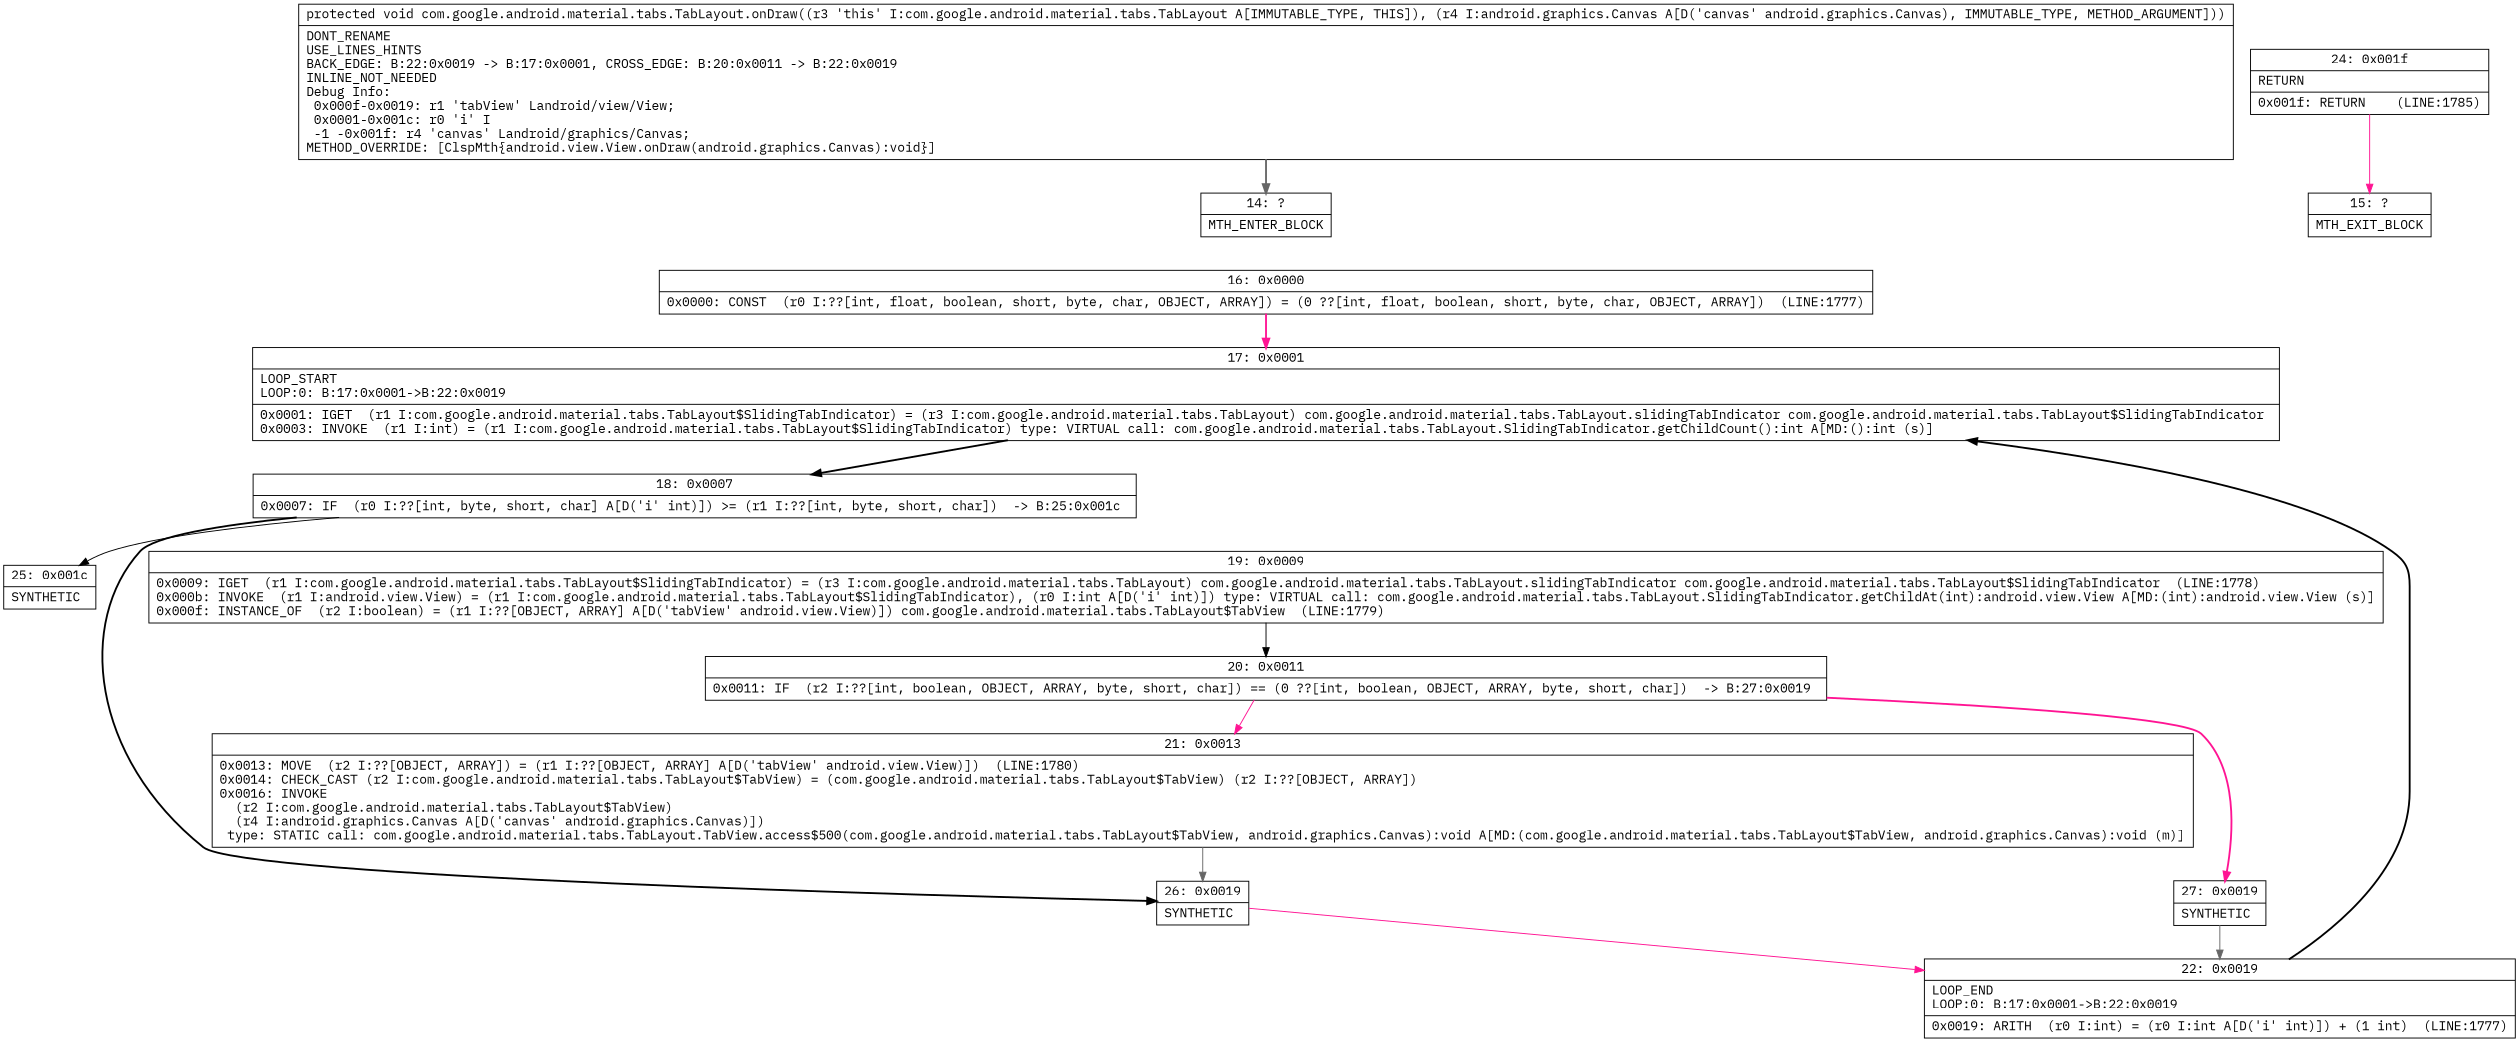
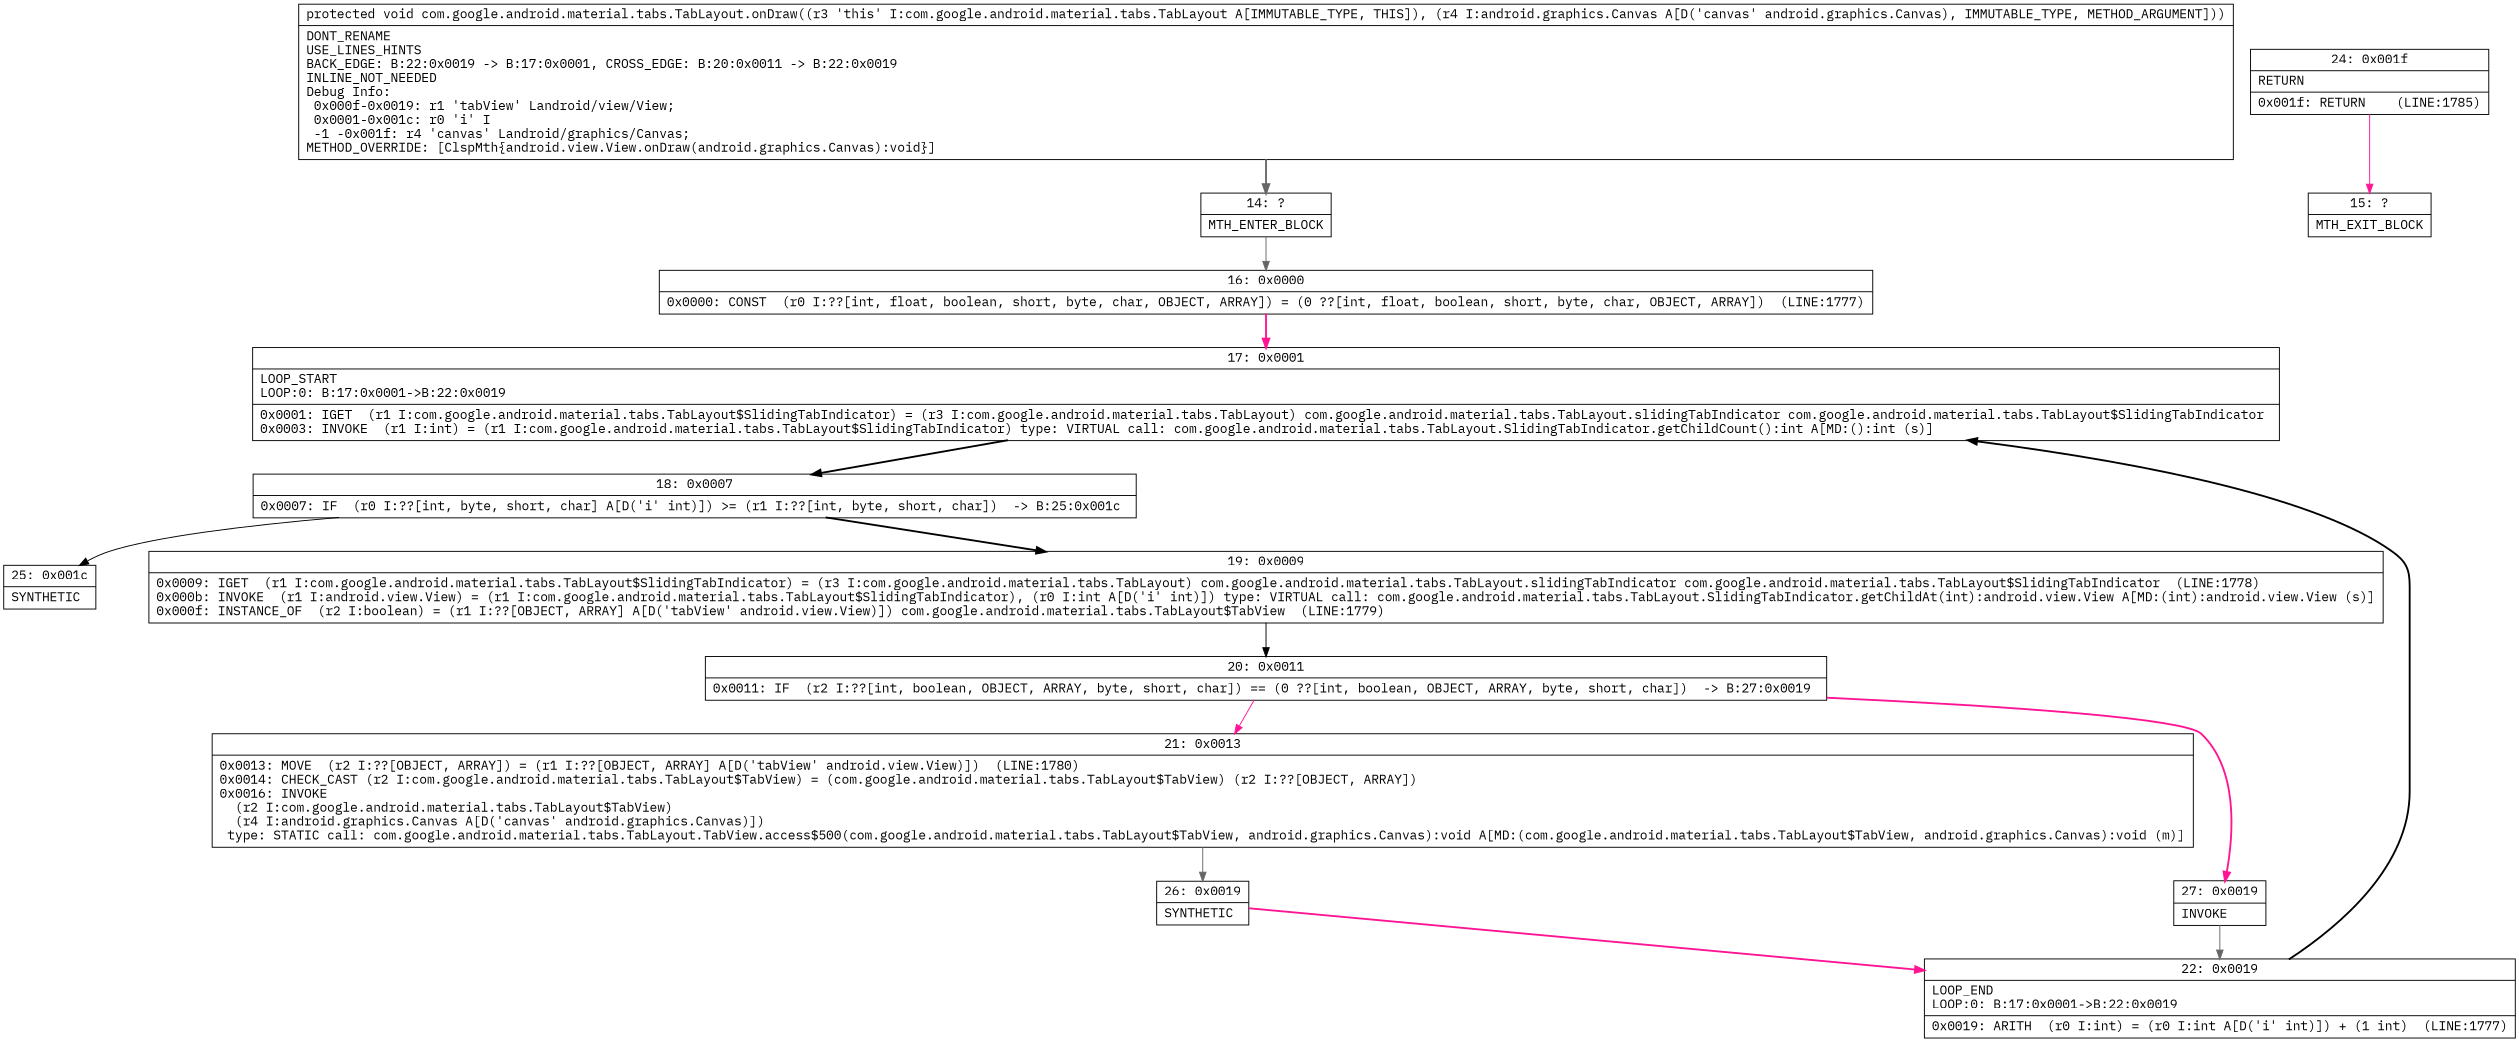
edge "14: ?" -> "16: 0x0000": added
edge "18: 0x0007" -> "26: 0x0019": now "18: 0x0007" -> "19: 0x0009"
node "27: 0x0019": text "SYNTHETIC" -> "INVOKE"
edge "26: 0x0019" -> "22: 0x0019": style solid -> bold
